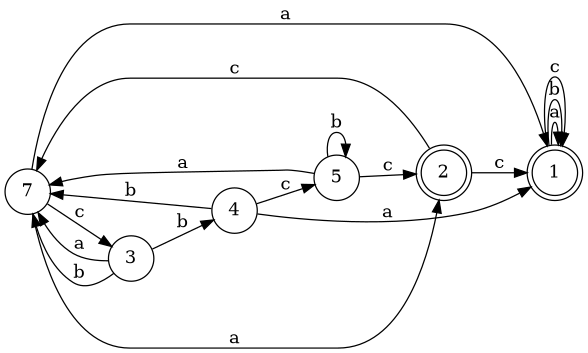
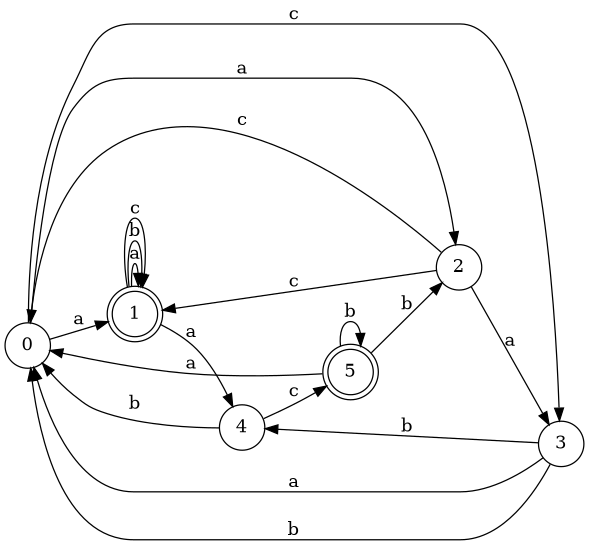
edge "5" -> "2": label "c" -> "b"
node "2": shape doublecircle -> circle
node "5": shape circle -> doublecircle
node "7": label "7" -> "0"
edge "4" -> "1": reversed
edge "2" -> "3": added, label "a"
